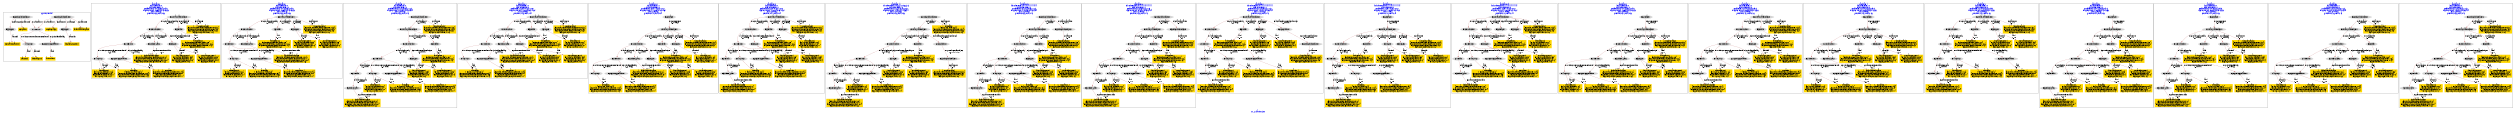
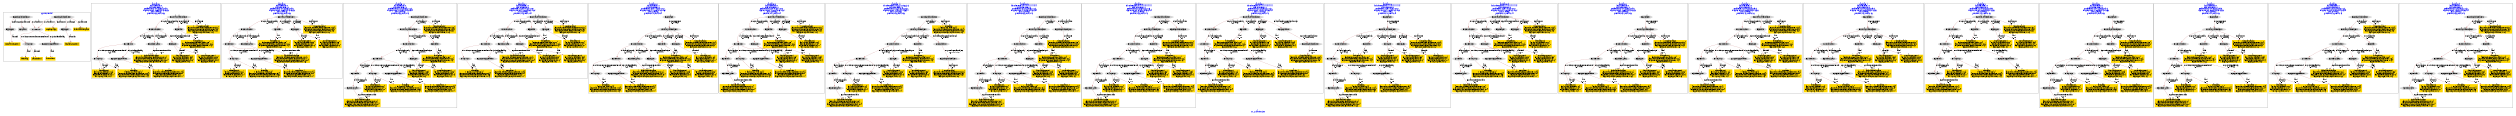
node "occupation": fillcolor gold -> lightgray
node "occupation_place_uri": label "occupation_place_uri" -> "occupation_type_uri"
node "classLink": label "classLink" -> "nationality"
node "nationality_uri": label "nationality_uri" -> "classLink_uri"
edge "E69_Death1" -> "E58_Time-Span3": added, label "P4_has_time-span w=0.99994"
